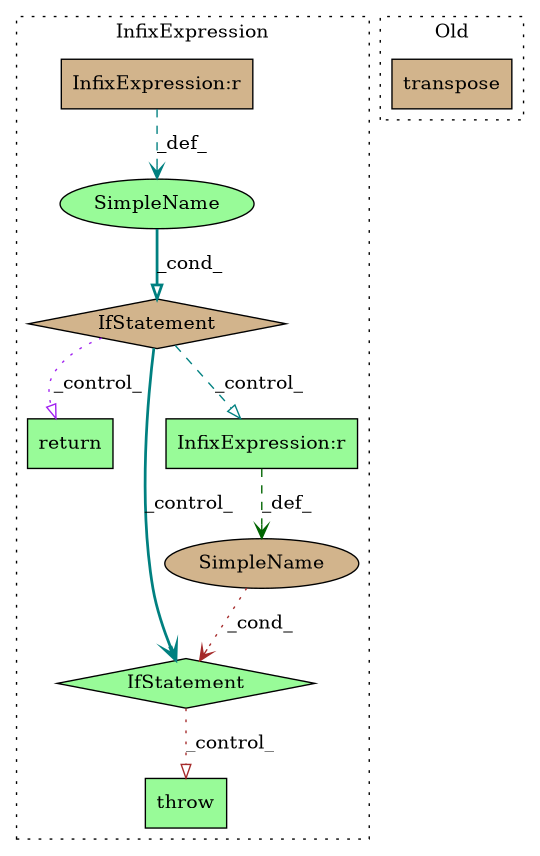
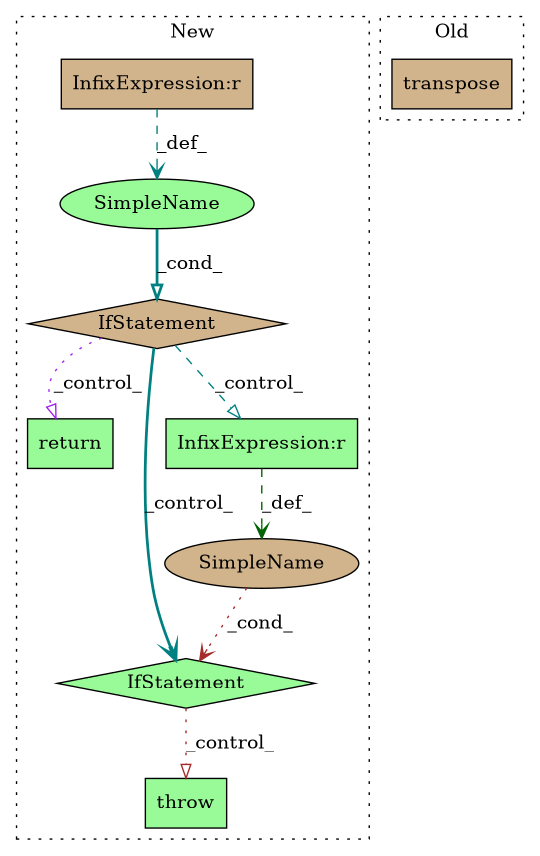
cluster "InfixExpression": label "InfixExpression" -> "New"
